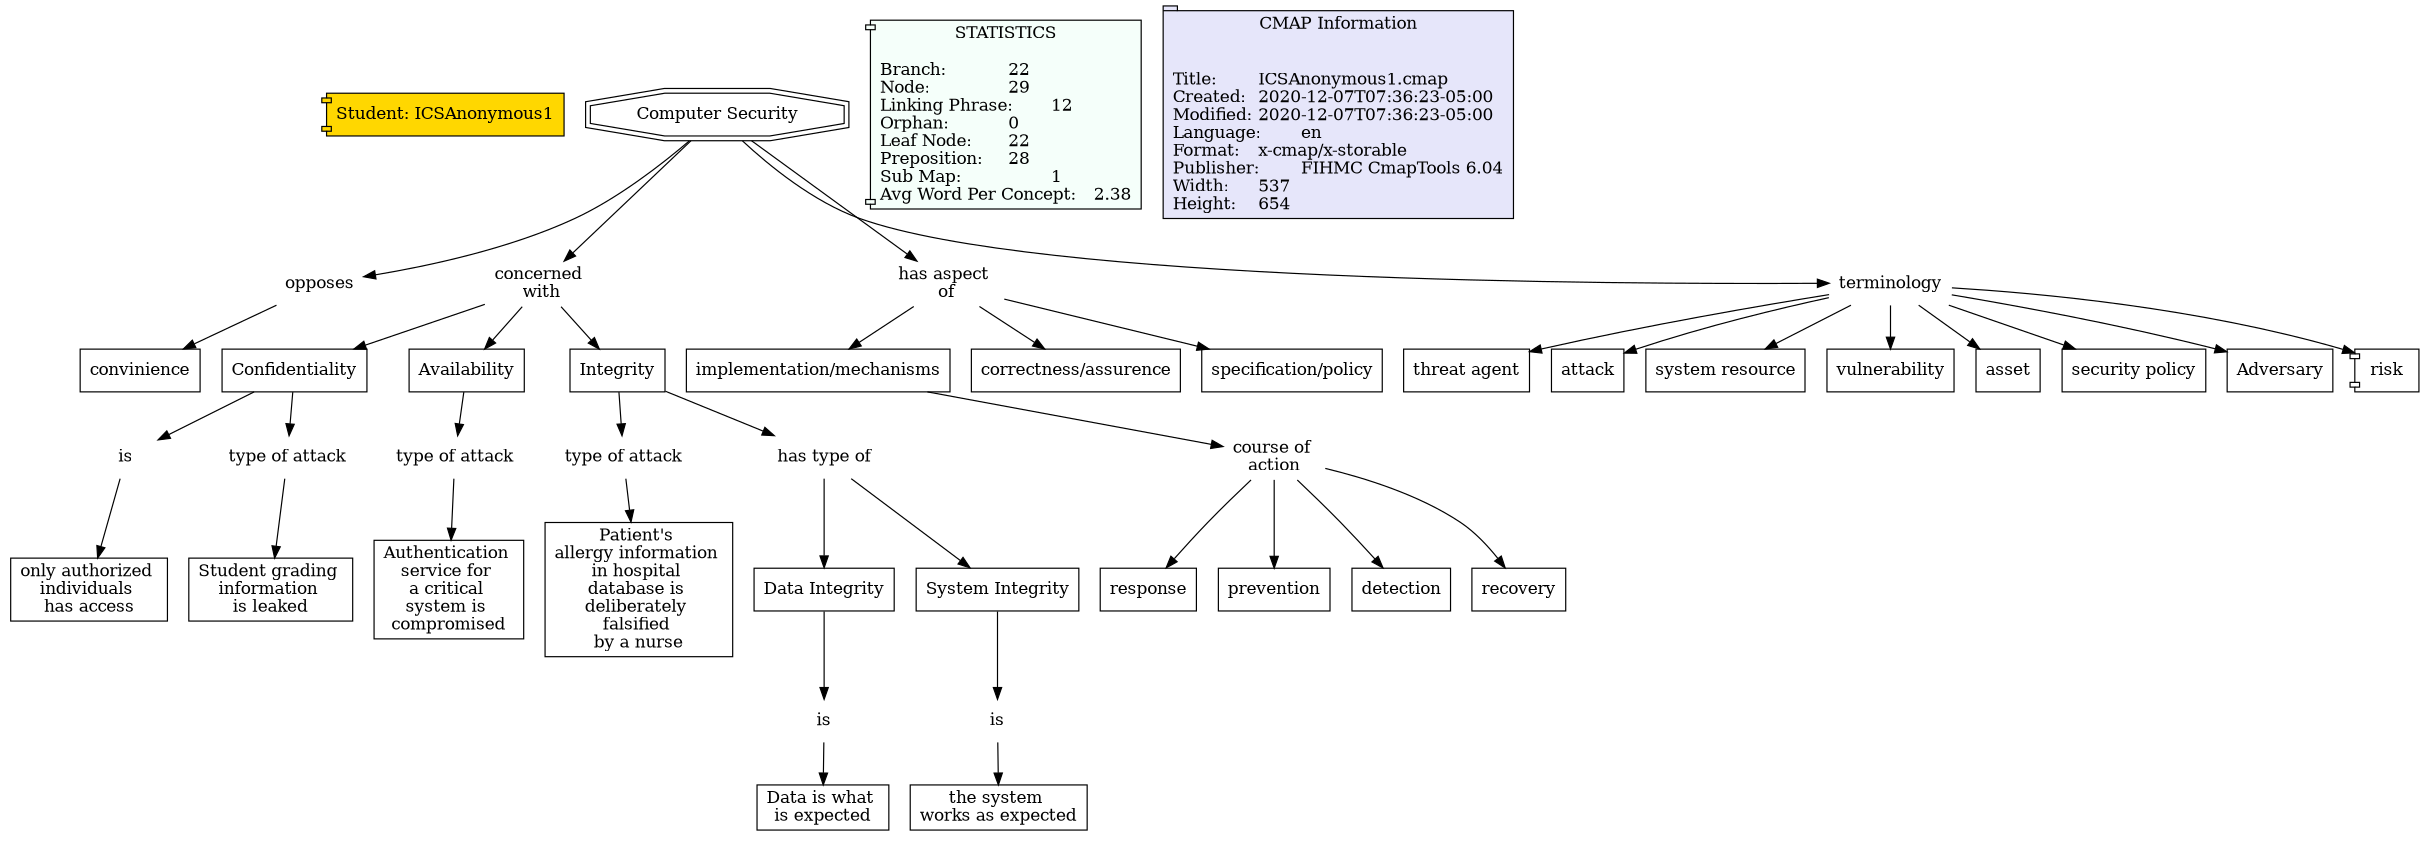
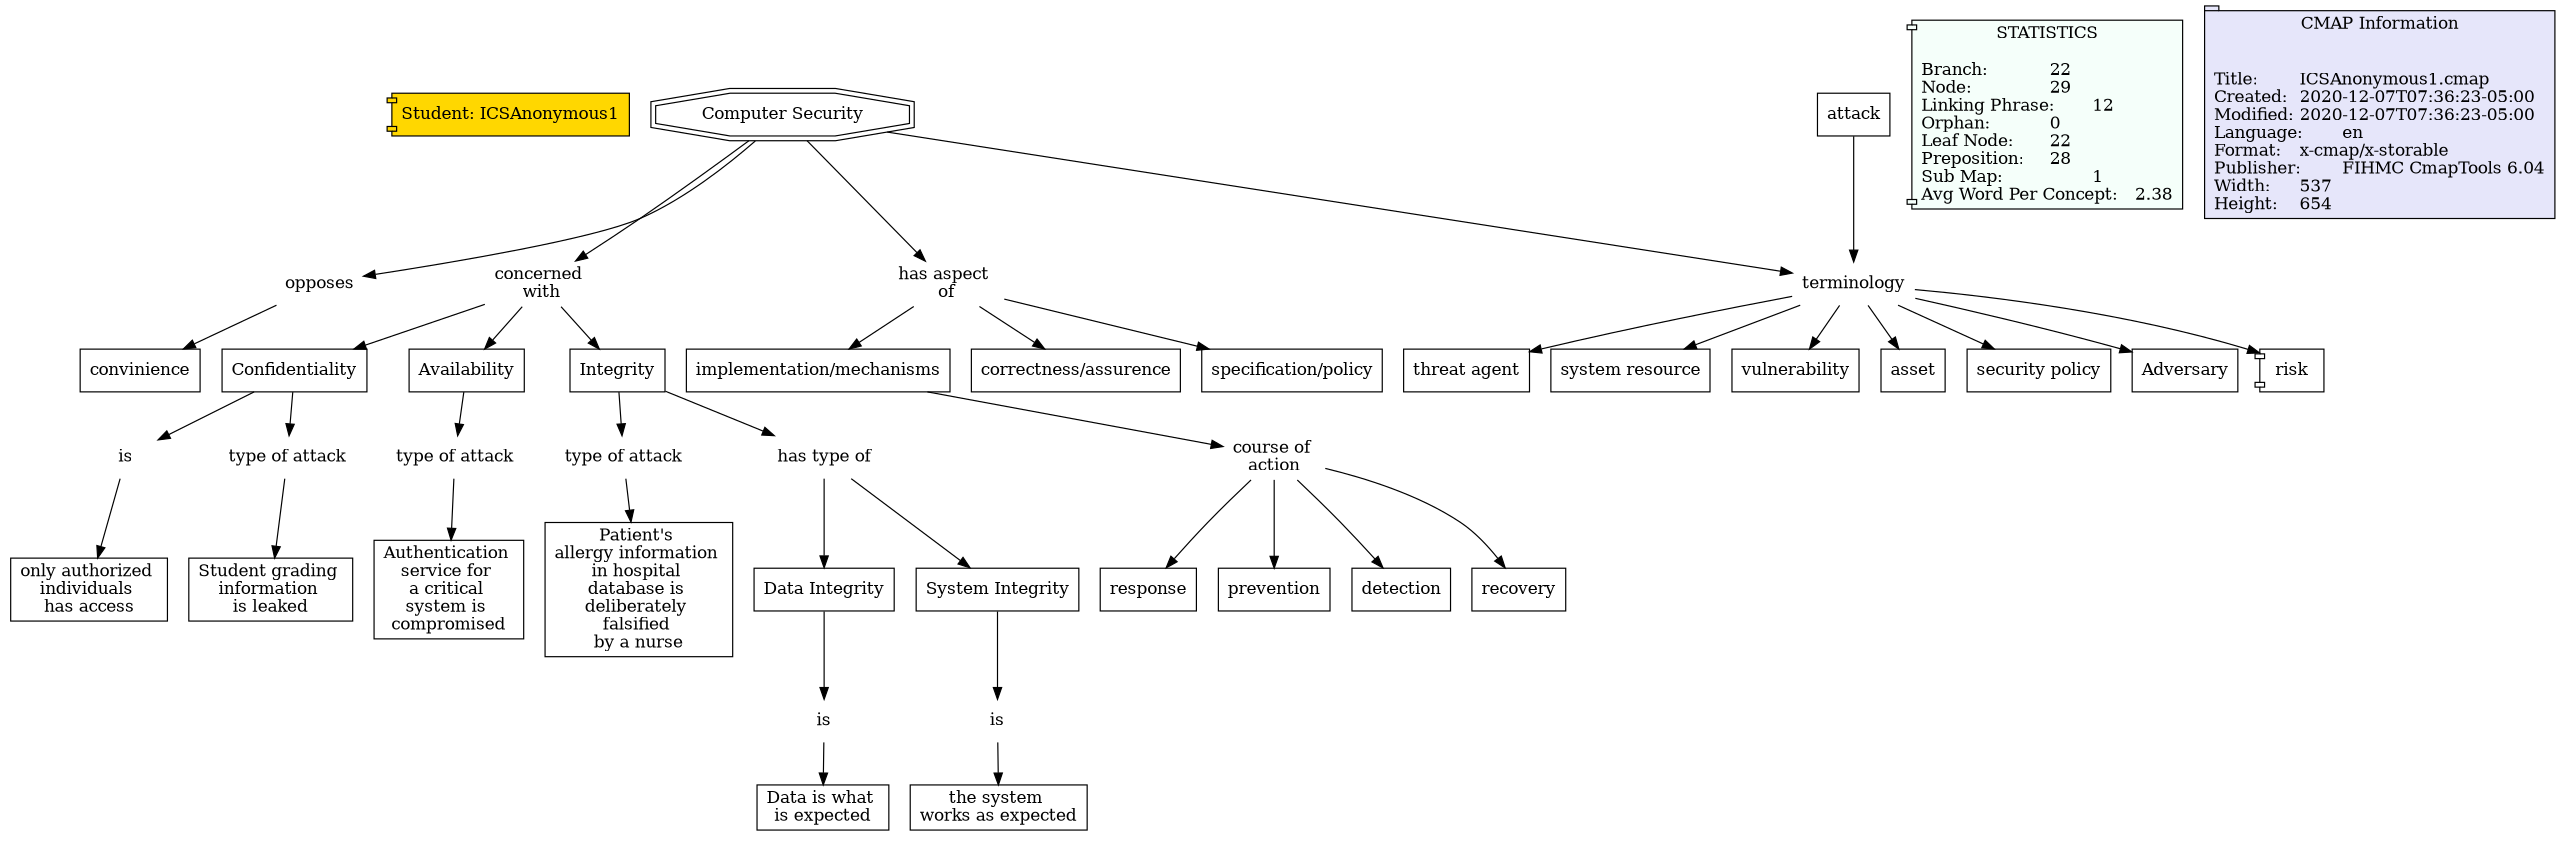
edge "terminology" -> "attack": reversed
